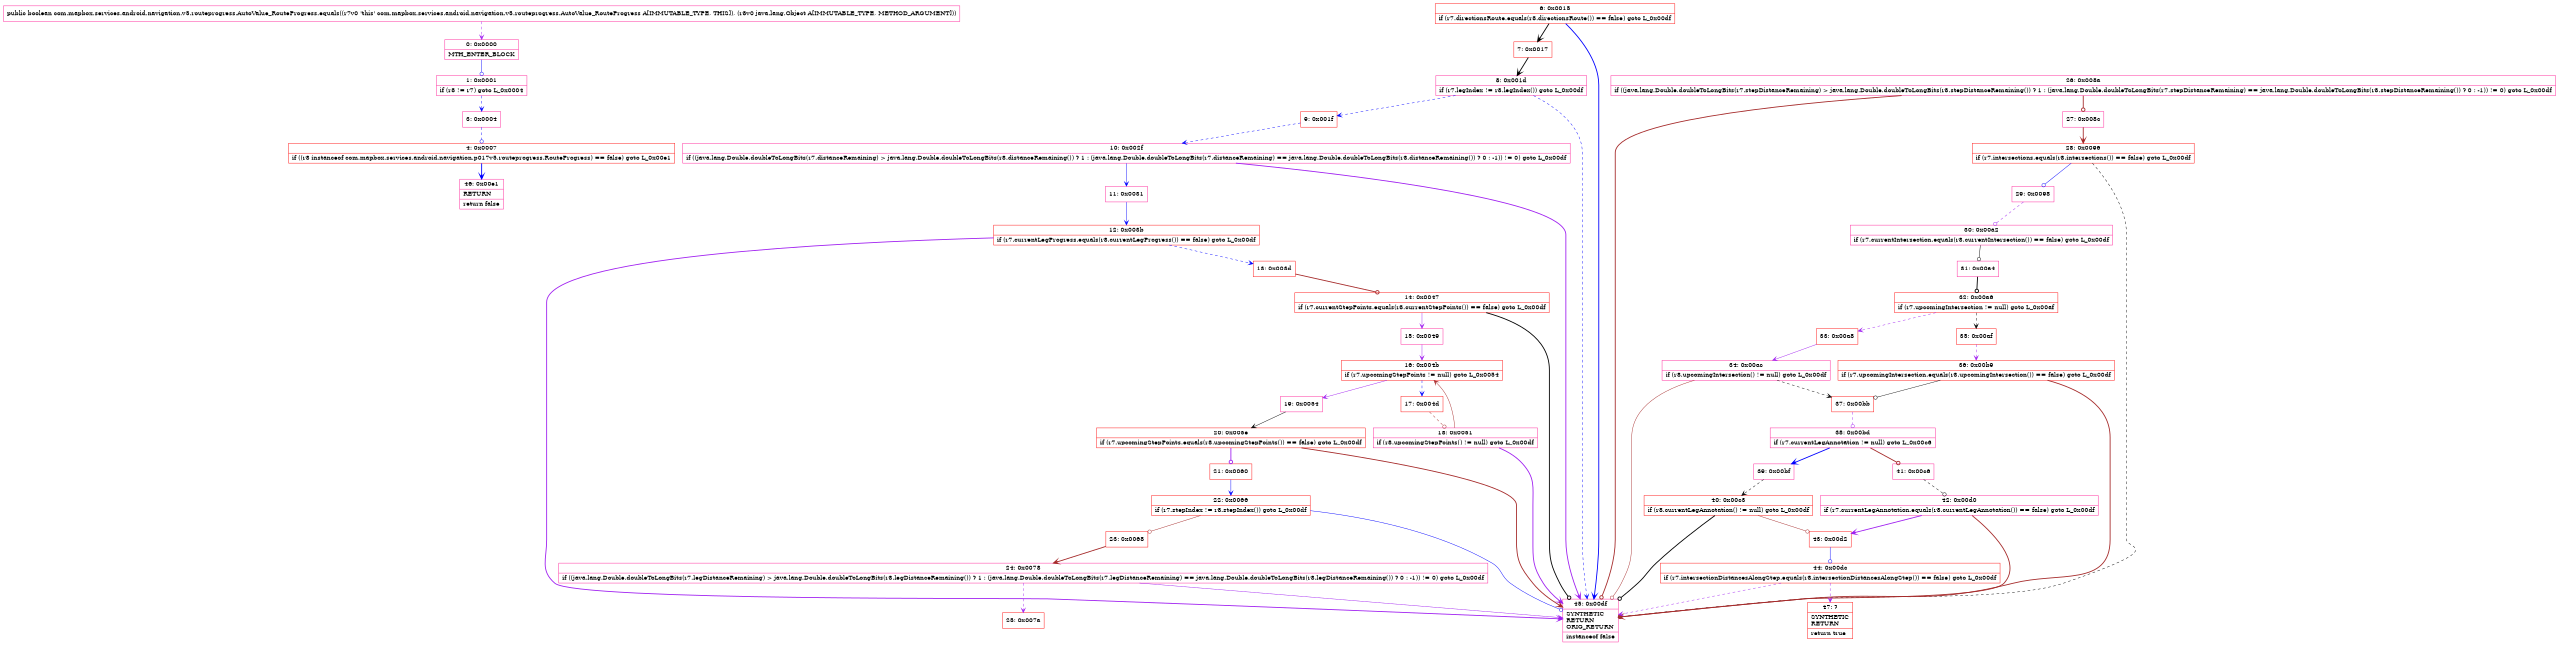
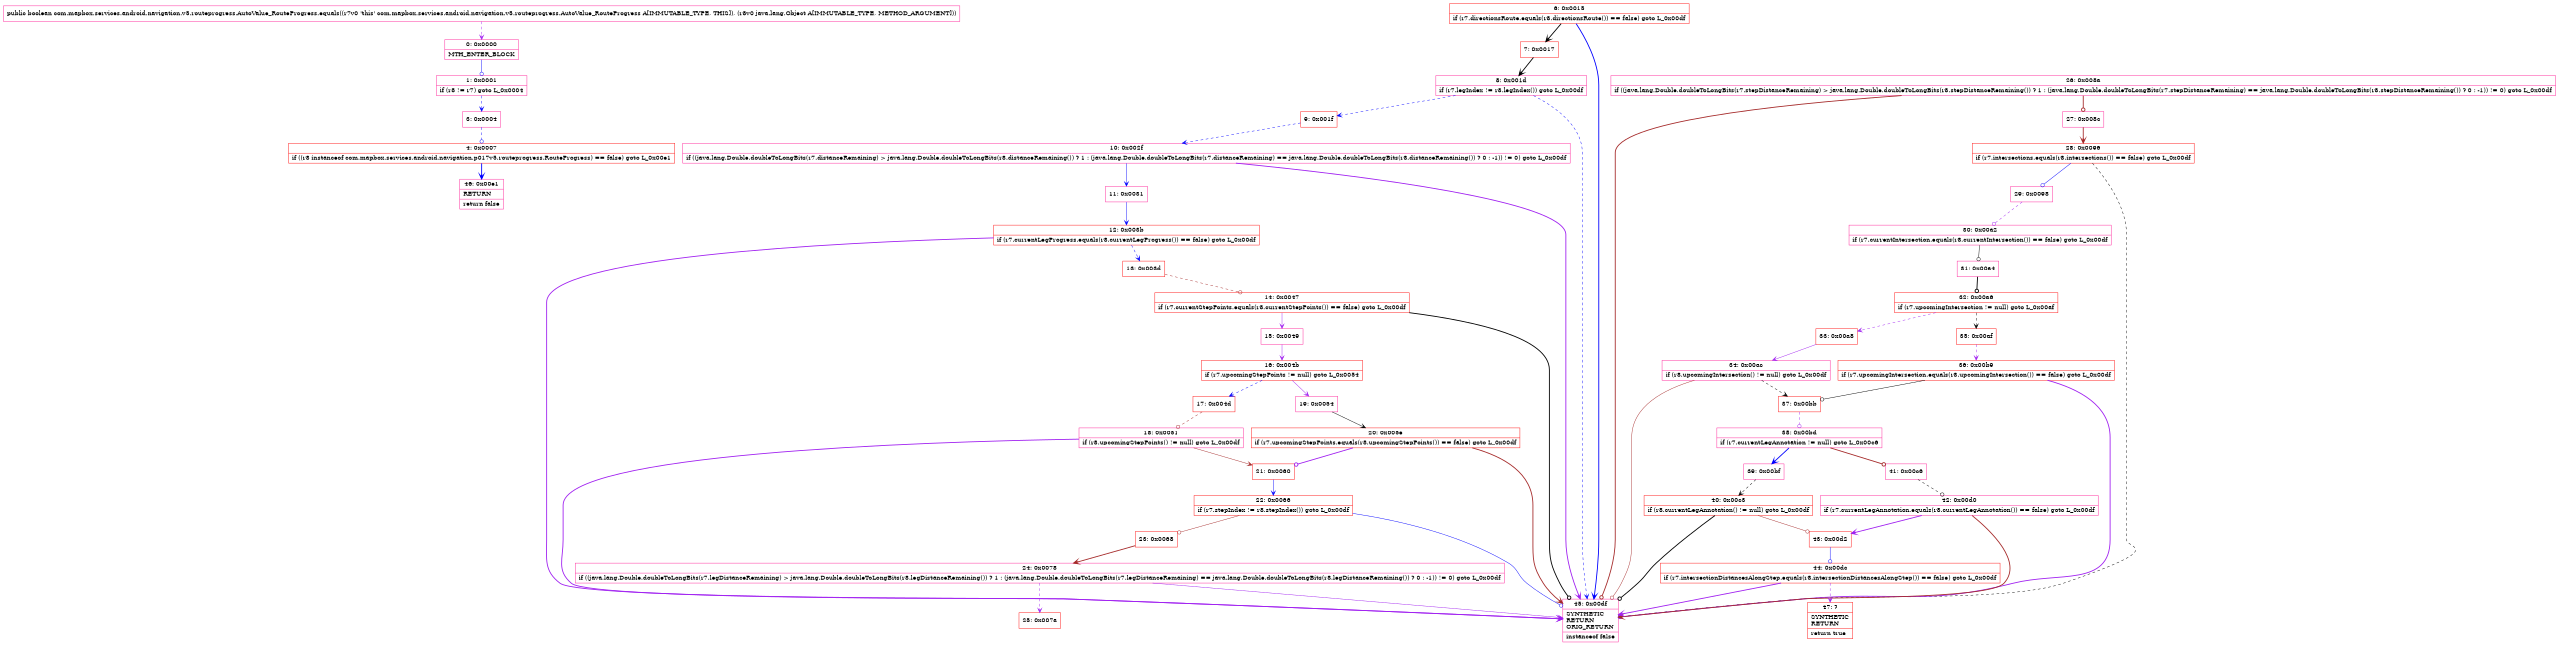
edge "13: 0x003d" -> "14: 0x0047": style bold -> dashed
edge "18: 0x0051" -> "16: 0x004b": now "18: 0x0051" -> "21: 0x0060"
edge "36: 0x00b9" -> "45: 0x00df": color brown -> purple
edge "44: 0x00dc" -> "45: 0x00df": style dashed -> bold
